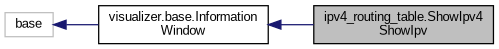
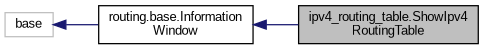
node "visualizer.base.Information Window": label "visualizer.base.Information Window" -> "routing.base.Information Window"
node "ipv4_routing_table.ShowIpv4 ShowIpv": label "ipv4_routing_table.ShowIpv4 ShowIpv" -> "ipv4_routing_table.ShowIpv4 RoutingTable"
